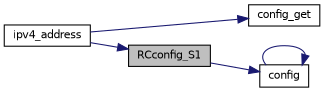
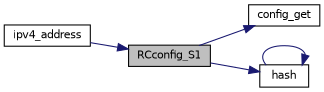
edge "ipv4_address" -> "config_get": now "RCconfig_S1" -> "config_get"
node "config": label "config" -> "hash"
